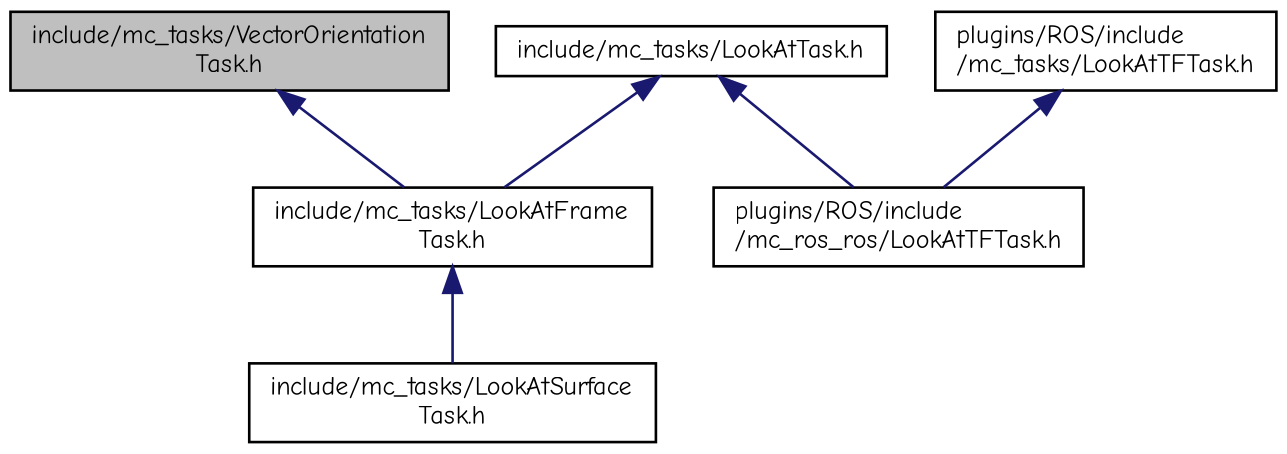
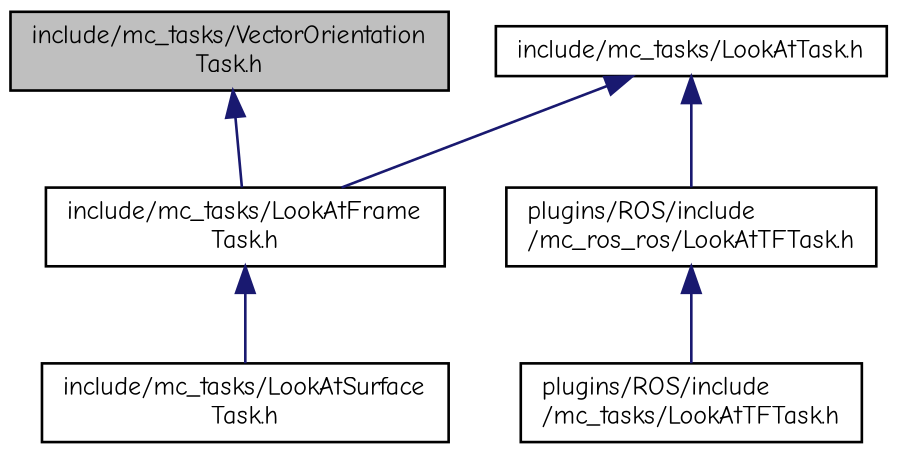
edge "plugins/ROS/include /mc_ros_ros/LookAtTFTask.h" -> "plugins/ROS/include /mc_tasks/LookAtTFTask.h": reversed
